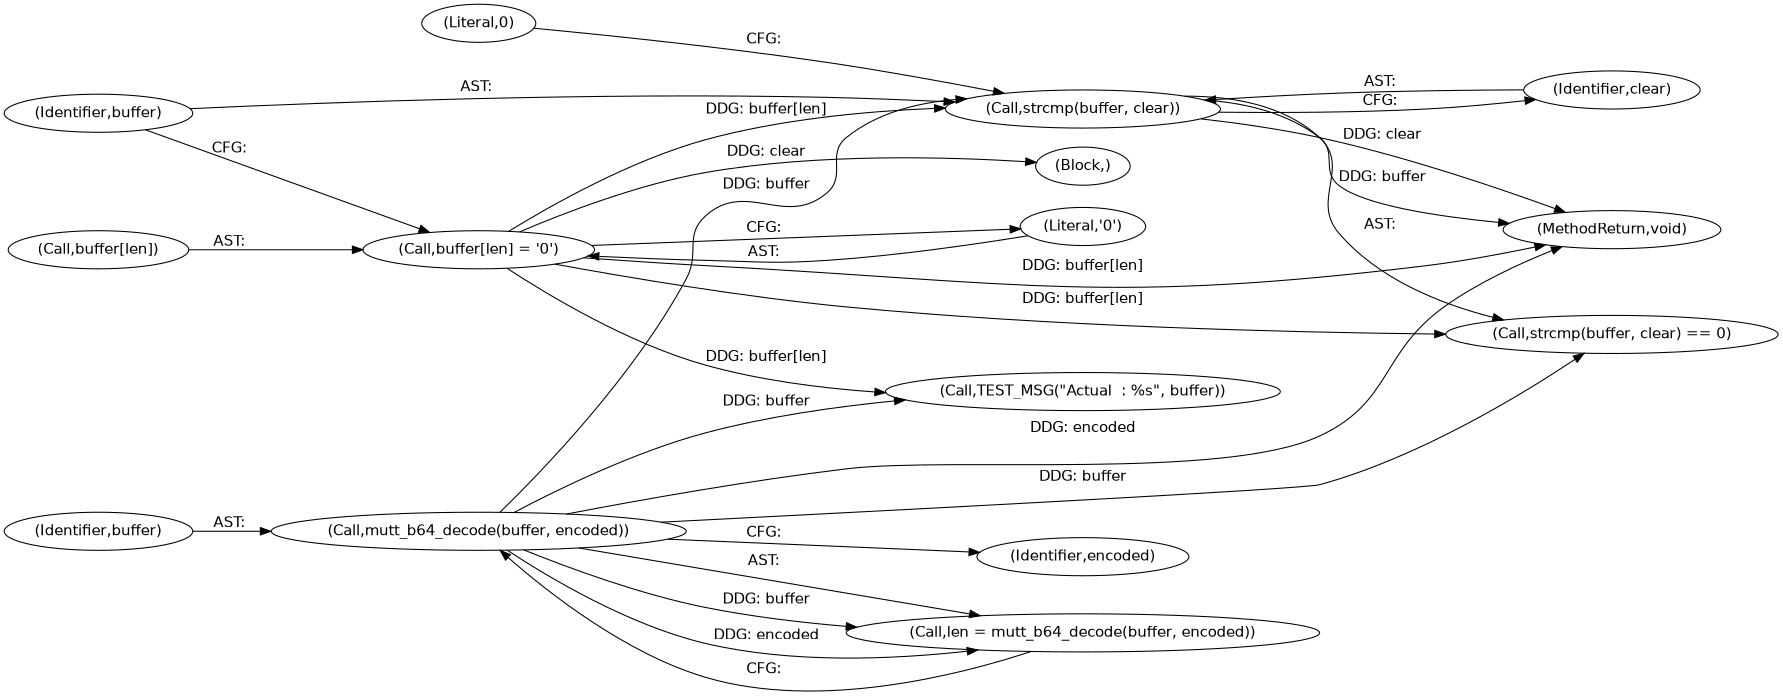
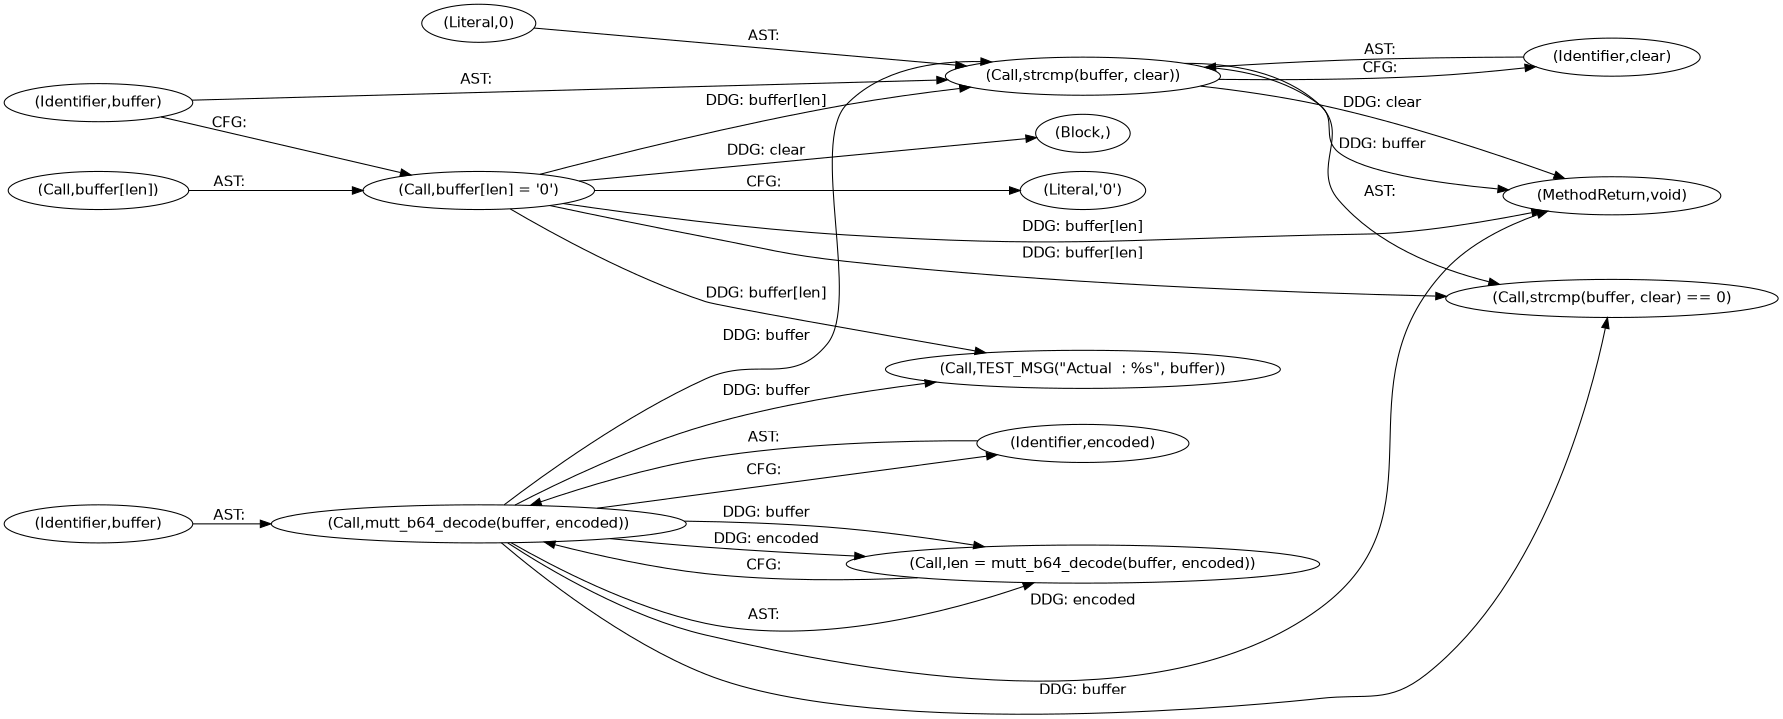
edge "(Literal,0)" -> "(Call,strcmp(buffer, clear))": label "CFG: " -> "AST: "
edge "(Literal,'0')" -> "(Call,buffer[len] = '0')": removed, label "AST:"
edge "(Identifier,encoded)" -> "(Call,mutt_b64_decode(buffer, encoded))": added, label "AST:"
